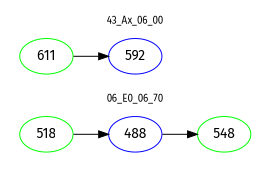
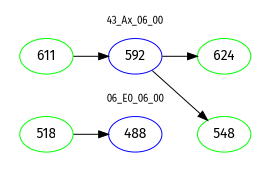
node "624": added
cluster "06_E0_06_70": label "06_E0_06_70" -> "06_E0_06_00"
edge "488" -> "548": now "592" -> "548"
